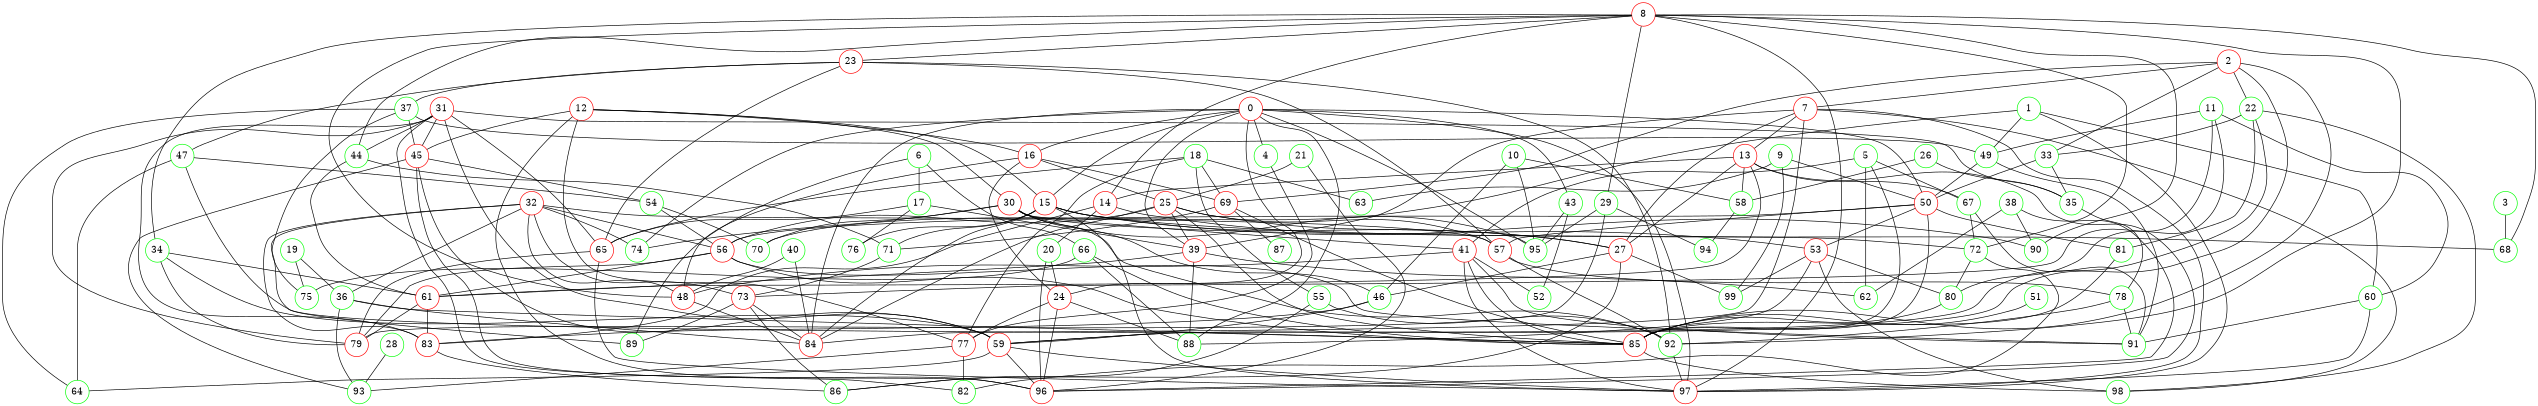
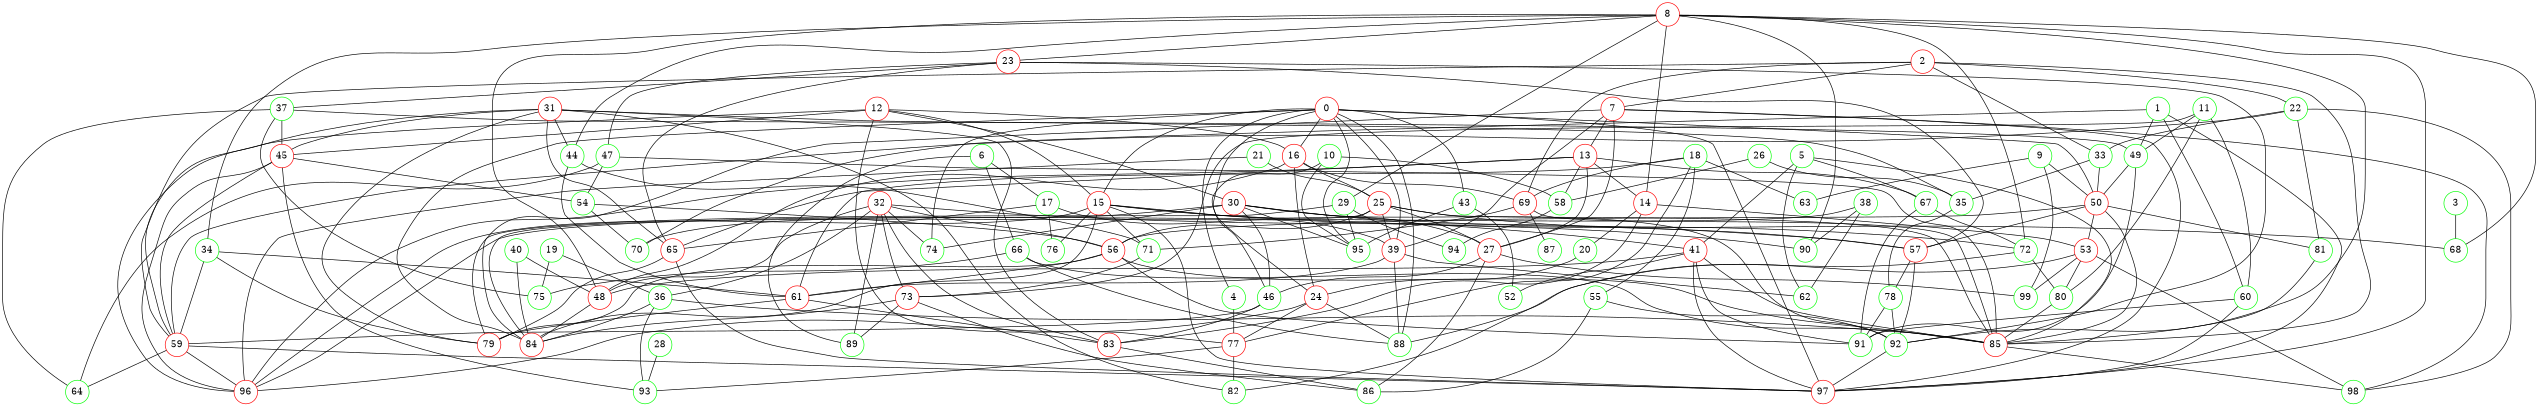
node "51": removed
edge "20" -- "96": now "15" -- "96"
